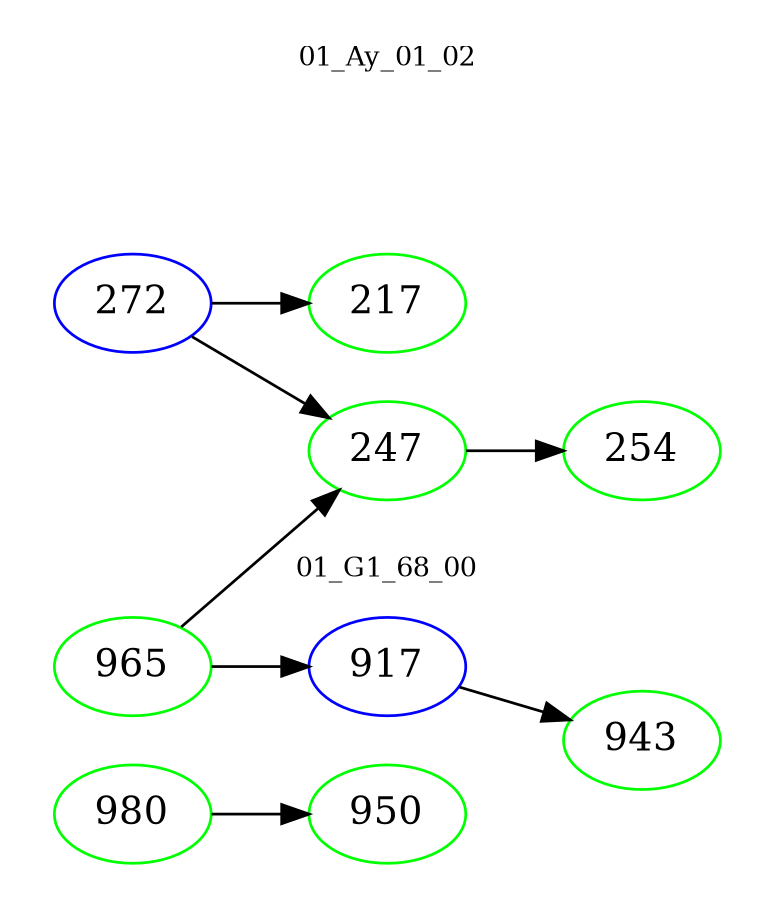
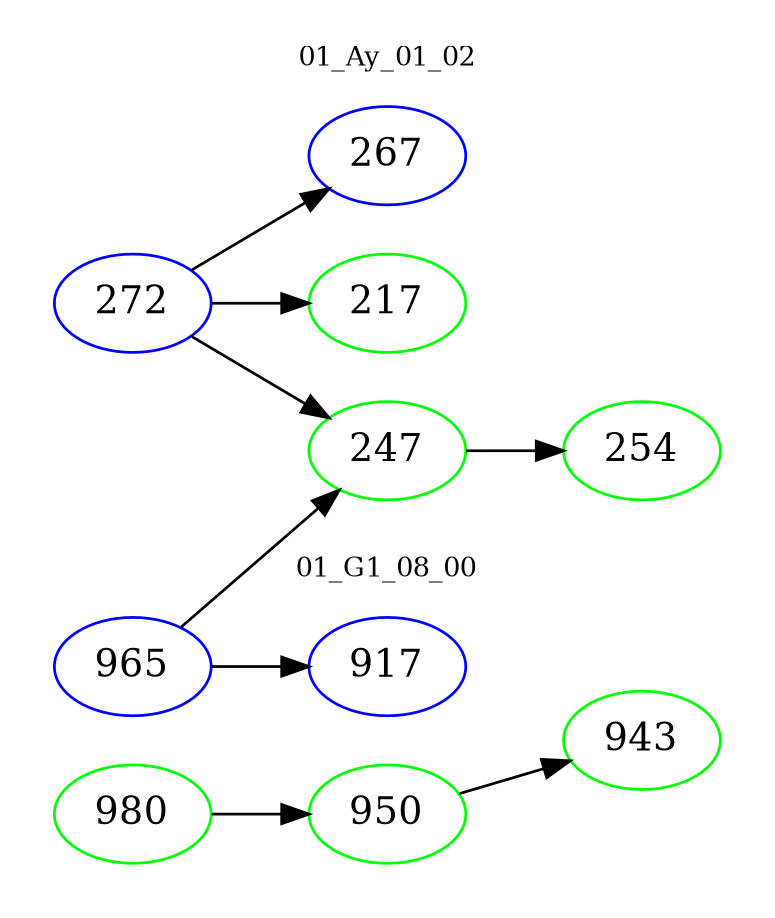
node "267": added
cluster "01_G1_68_00": label "01_G1_68_00" -> "01_G1_08_00"
node "965": color green -> blue
edge "917" -> "943": now "950" -> "943"
